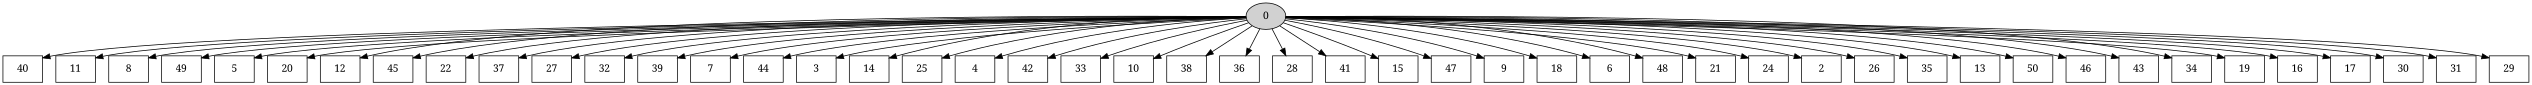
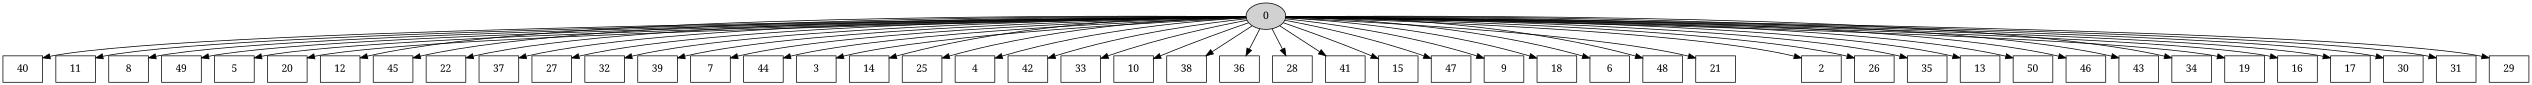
node "24": removed
